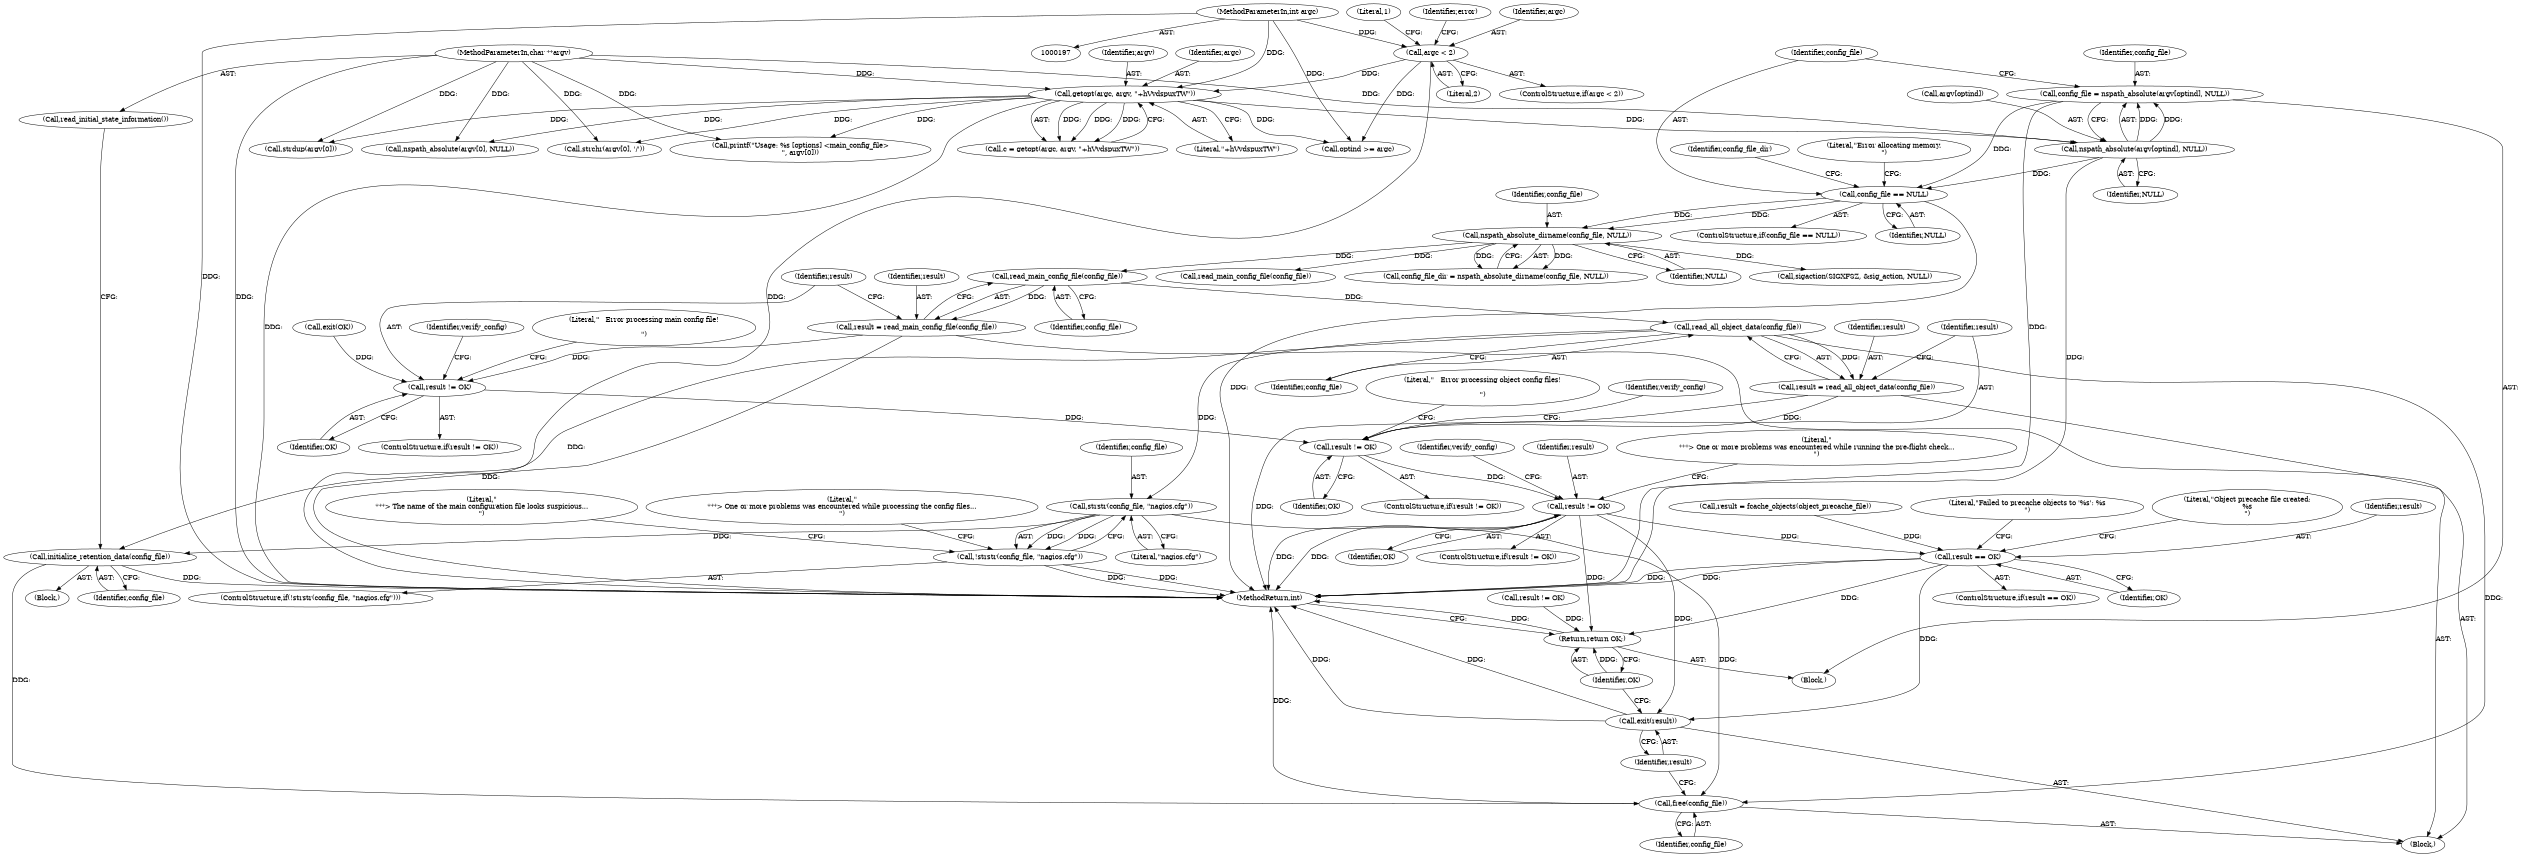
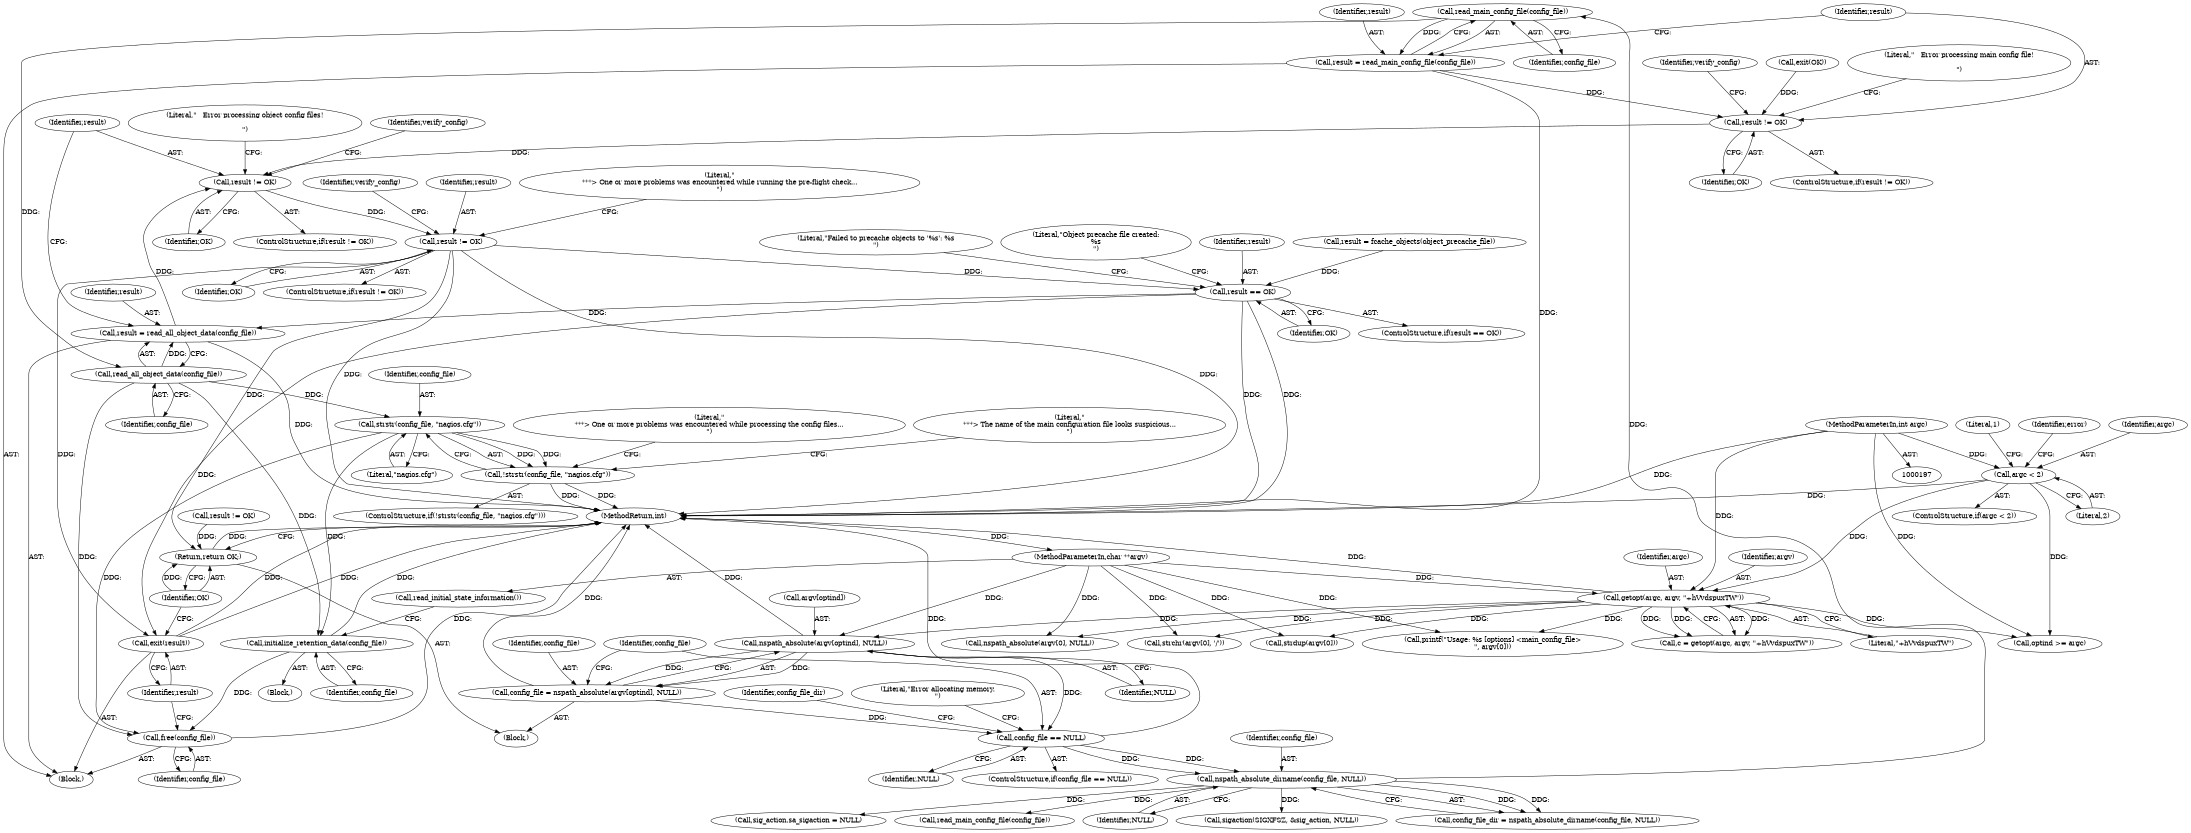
edge "(MethodParameterIn,char **argv)" -> "(MethodReturn,int)": reversed
edge "(Call,result == OK)" -> "(Return,return OK;)": now "(Call,result == OK)" -> "(Call,result = read_all_object_data(config_file))"
node "(Call,sig_action.sa_sigaction = NULL)": added
